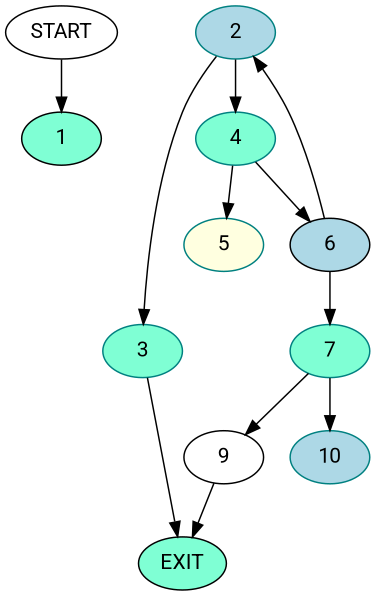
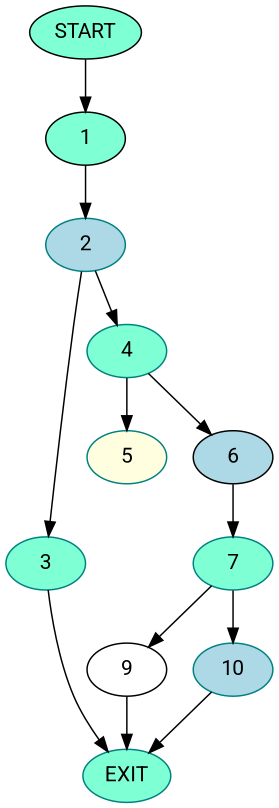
node "START": fillcolor white -> aquamarine
edge "6" -> "2": now "1" -> "2"
node "EXIT": color black -> teal
edge "10" -> "EXIT": added
